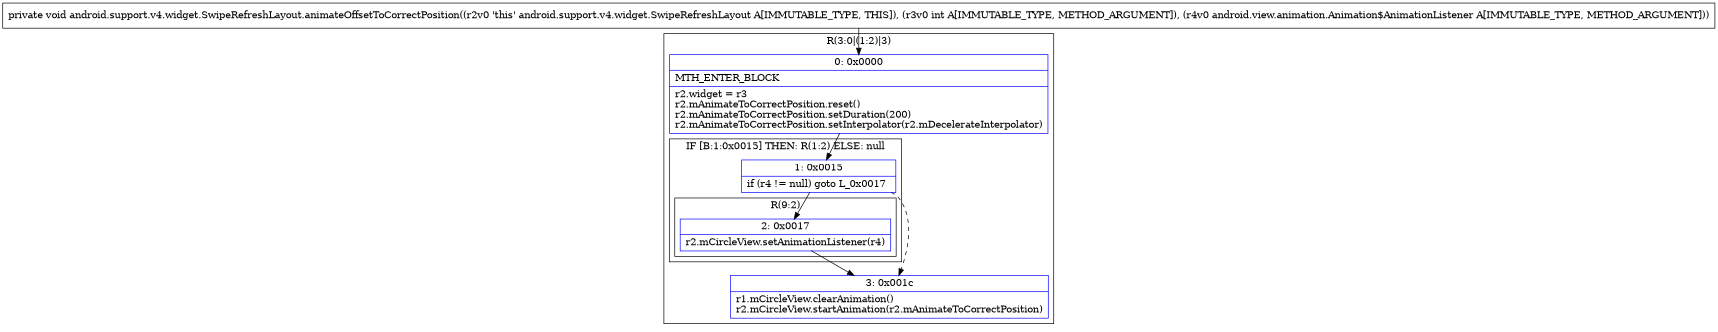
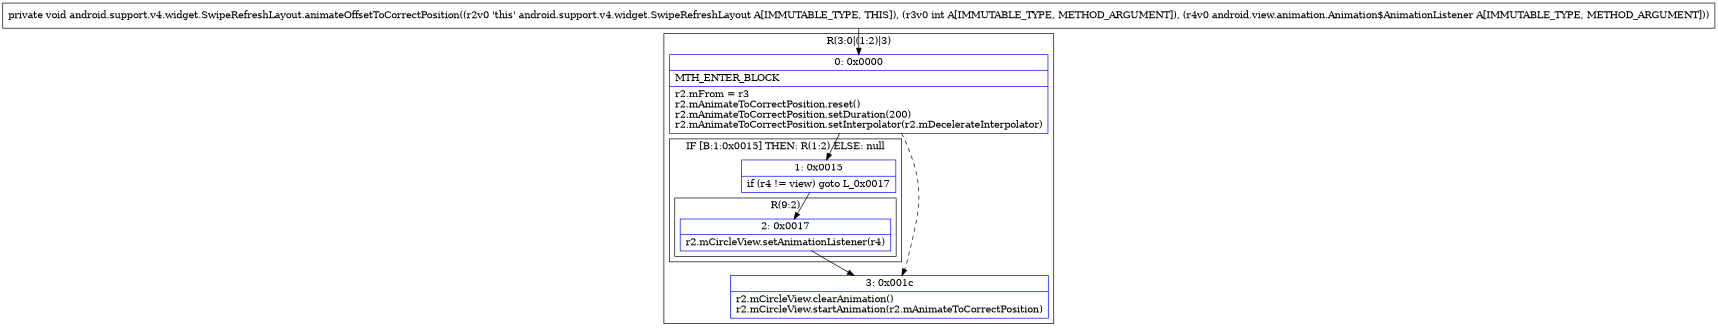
node "0: 0x0000": text "r2.widget = r3" -> "r2.mFrom = r3"
node "1: 0x0015": text "if (r4 != null) goto L_0x0017" -> "if (r4 != view) goto L_0x0017"
edge "1: 0x0015" -> "3: 0x001c": now "0: 0x0000" -> "3: 0x001c"
node "3: 0x001c": text "r1.mCircleView.clearAnimation()" -> "r2.mCircleView.clearAnimation()"
